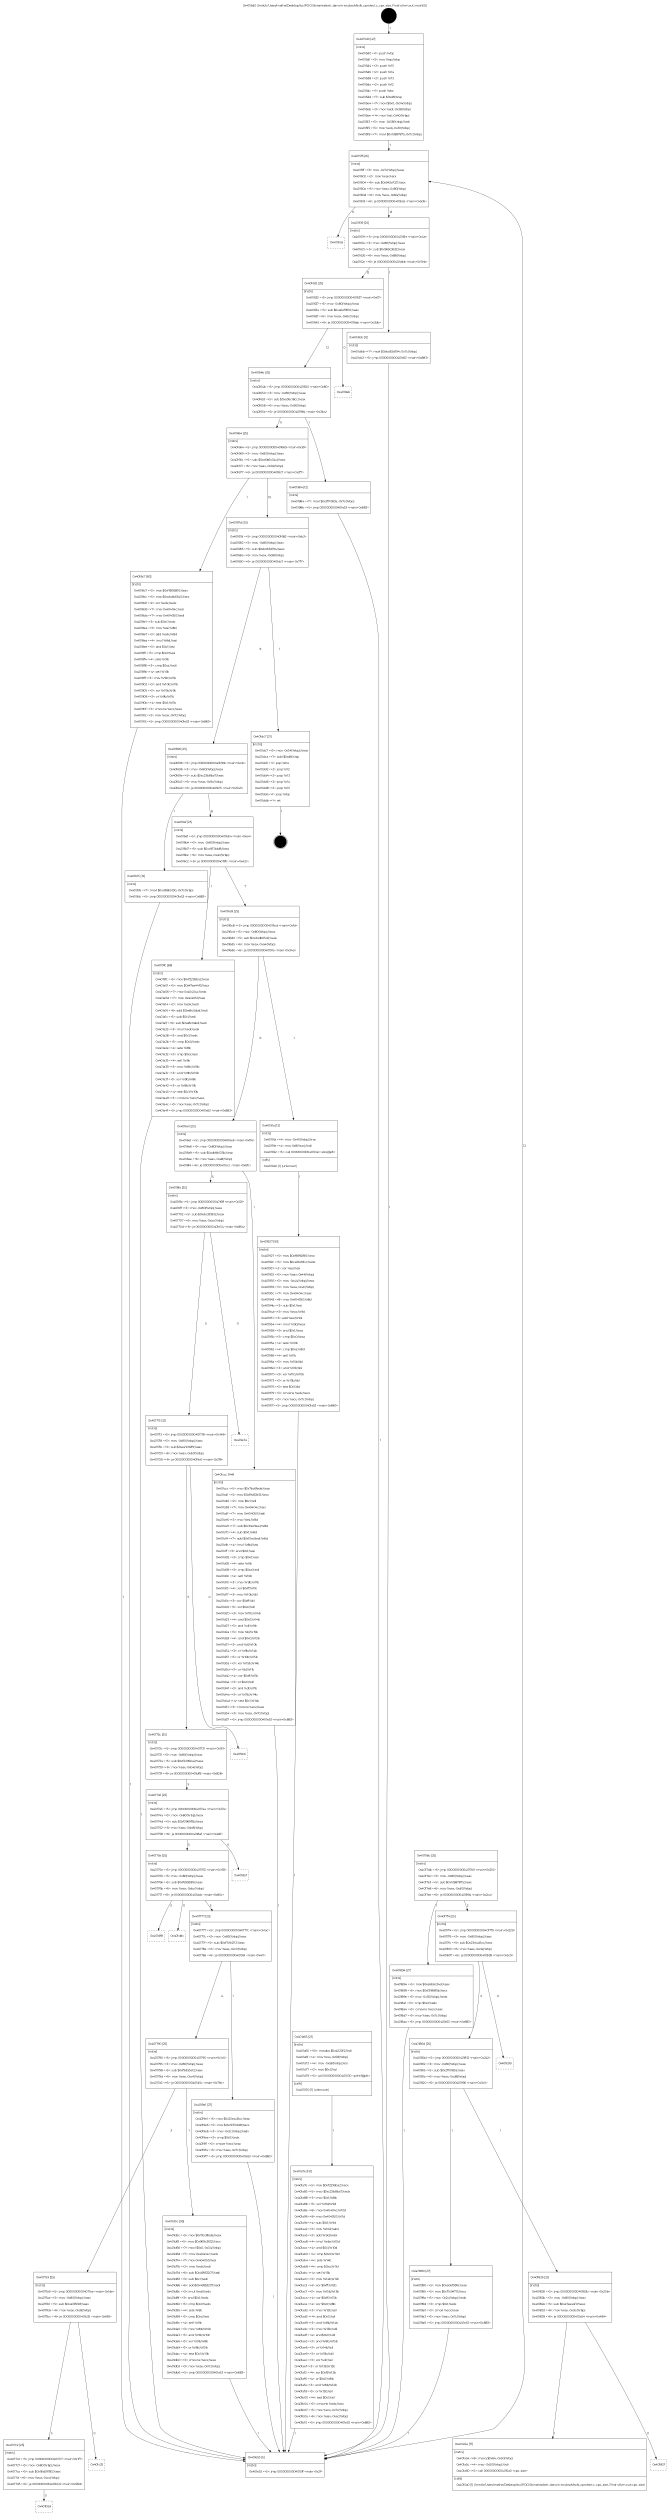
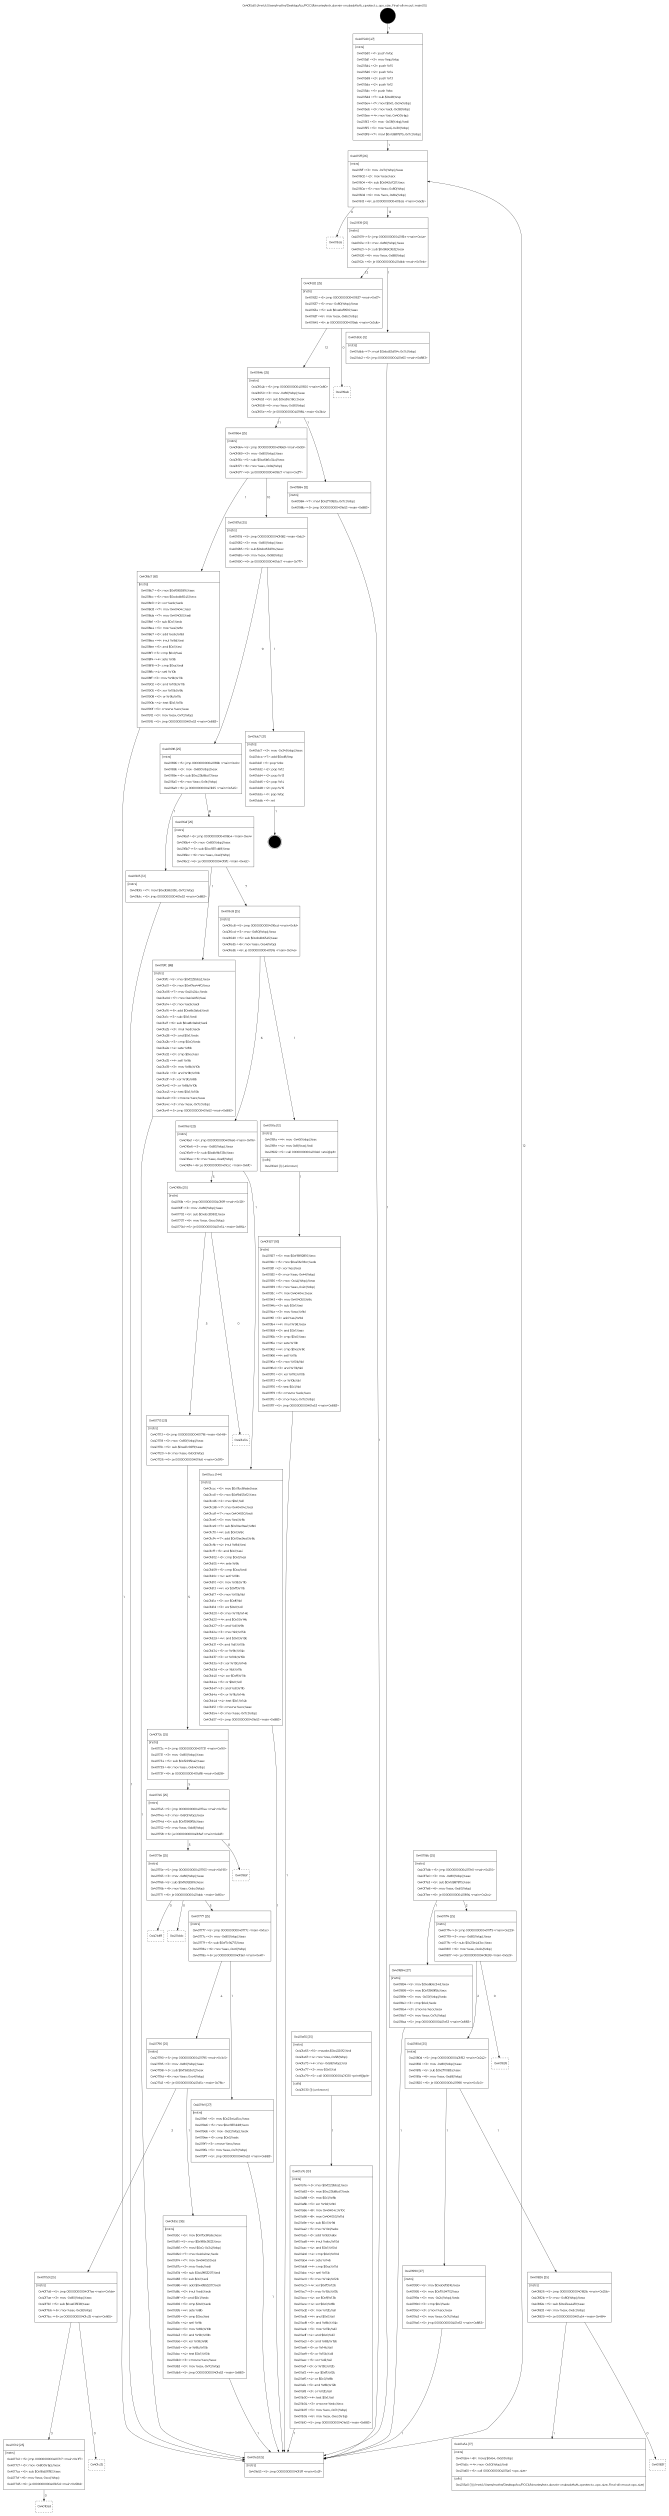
node "0x4019c6": removed
